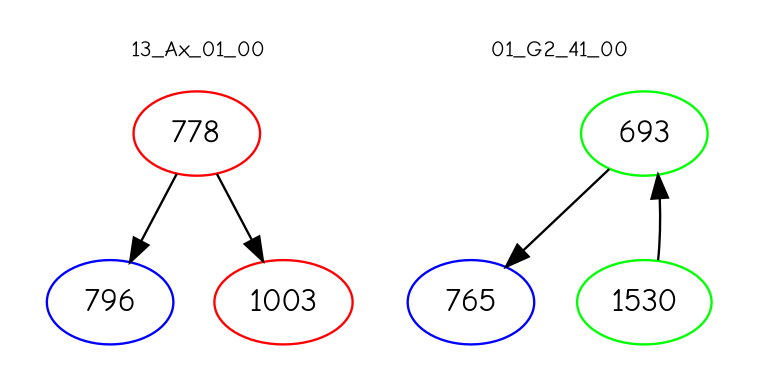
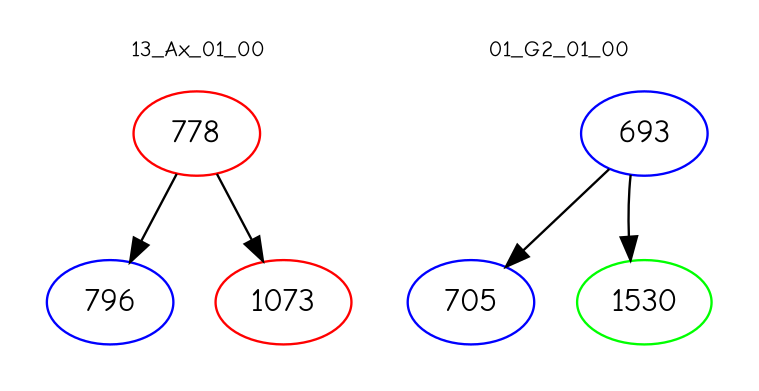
cluster "01_G2_41_00": label "01_G2_41_00" -> "01_G2_01_00"
node "693": color green -> blue
edge "1530" -> "693": reversed
node "1003": label "1003" -> "1073"
node "765": label "765" -> "705"
